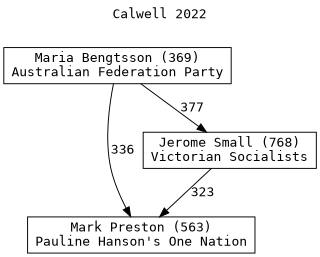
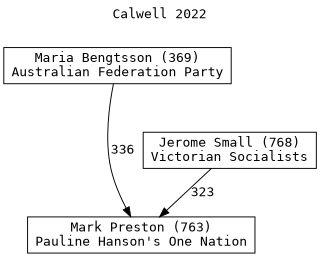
edge "Maria Bengtsson (369) Australian Federation Party" -> "Jerome Small (768) Victorian Socialists": removed, label "377"
node "Mark Preston (563) Pauline Hanson's One Nation": label "Mark Preston (563) Pauline Hanson's One Nation" -> "Mark Preston (763) Pauline Hanson's One Nation"
